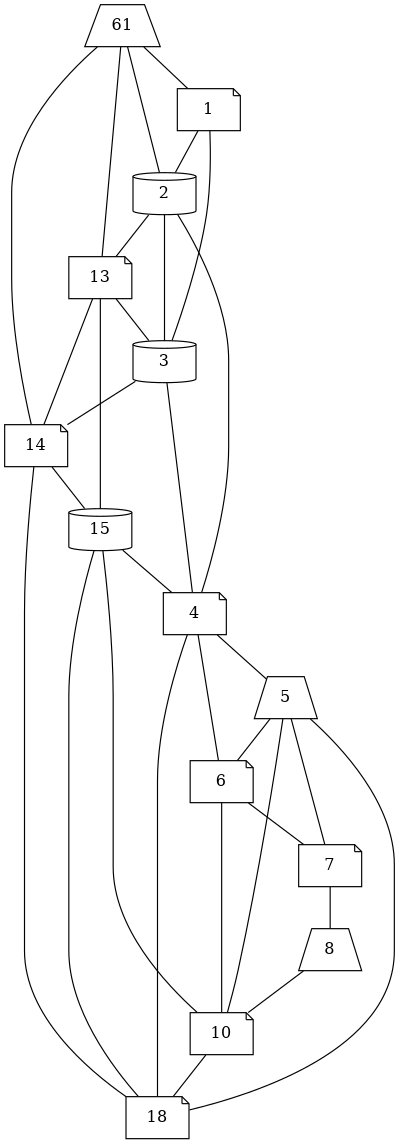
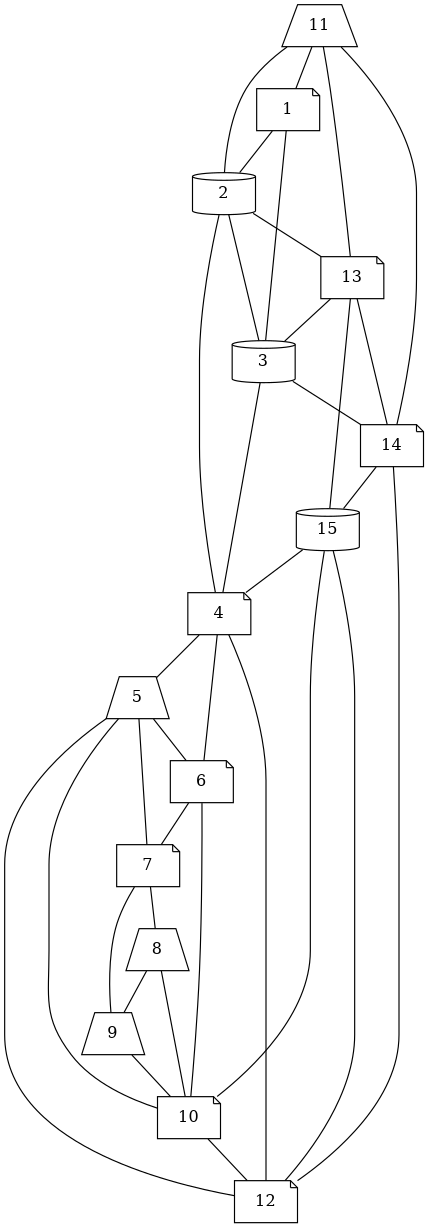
node "61": label "61" -> "11"
node "9": added
node "18": label "18" -> "12"
